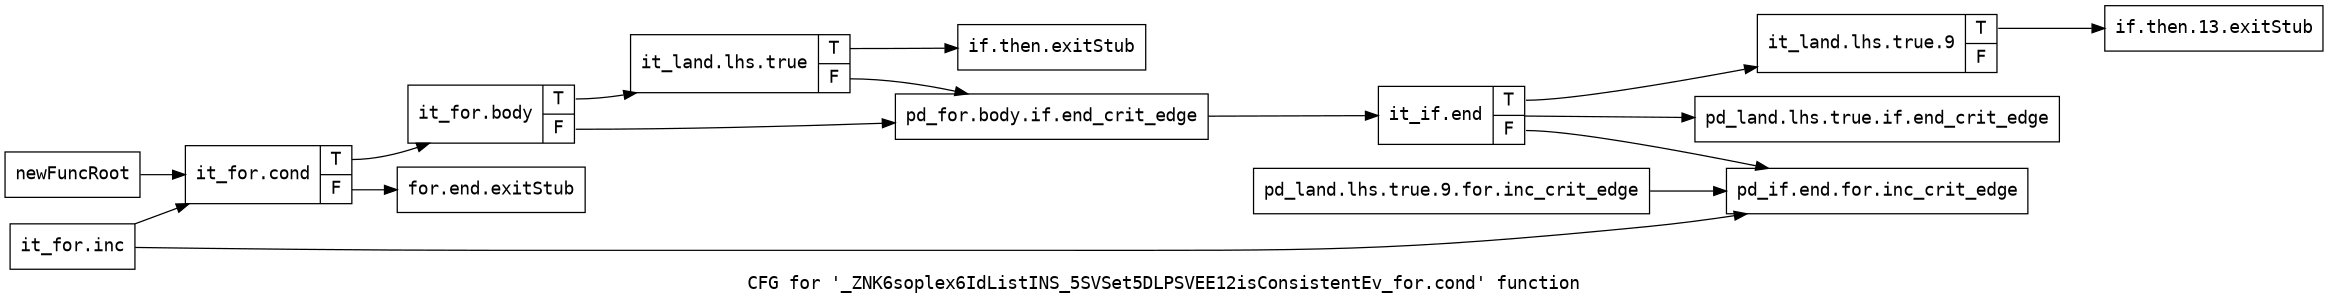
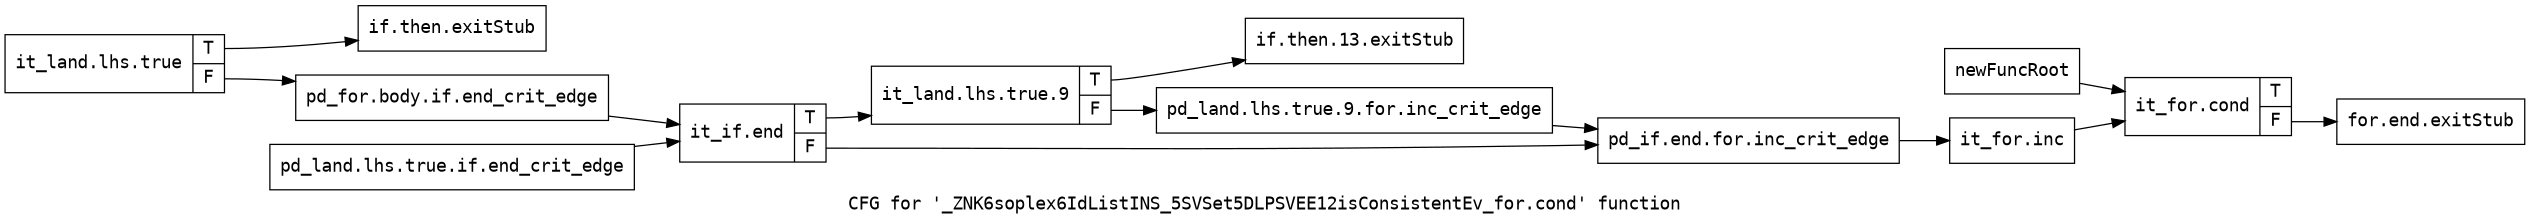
edge "it_land.lhs.true.9" -> "pd_land.lhs.true.9.for.inc_crit_edge": added
node "it_for.body": removed
edge "it_if.end" -> "pd_land.lhs.true.if.end_crit_edge": reversed
edge "it_for.inc" -> "pd_if.end.for.inc_crit_edge": reversed
